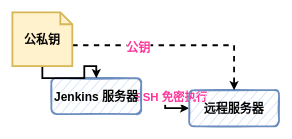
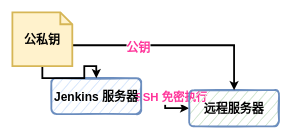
edge "公私钥" -> "远程服务器": style dashed -> solid
node "远程服务器": fillcolor #dae8fc -> #d5e8d4
